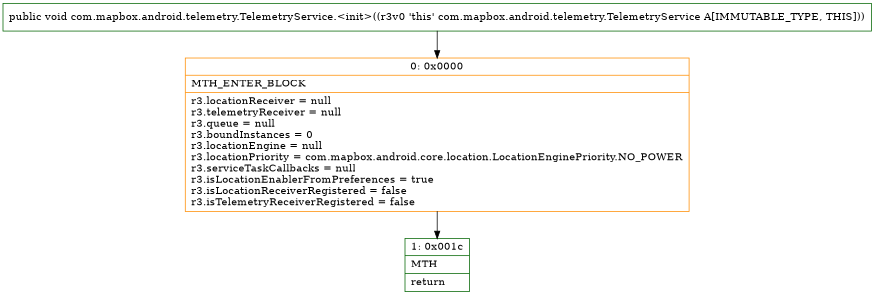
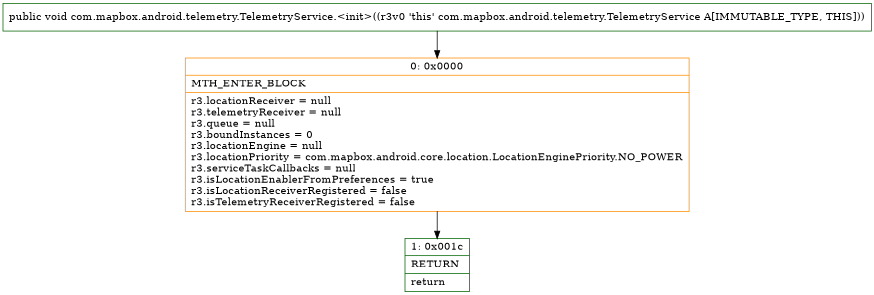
node "1: 0x001c": text "MTH" -> "RETURN"
